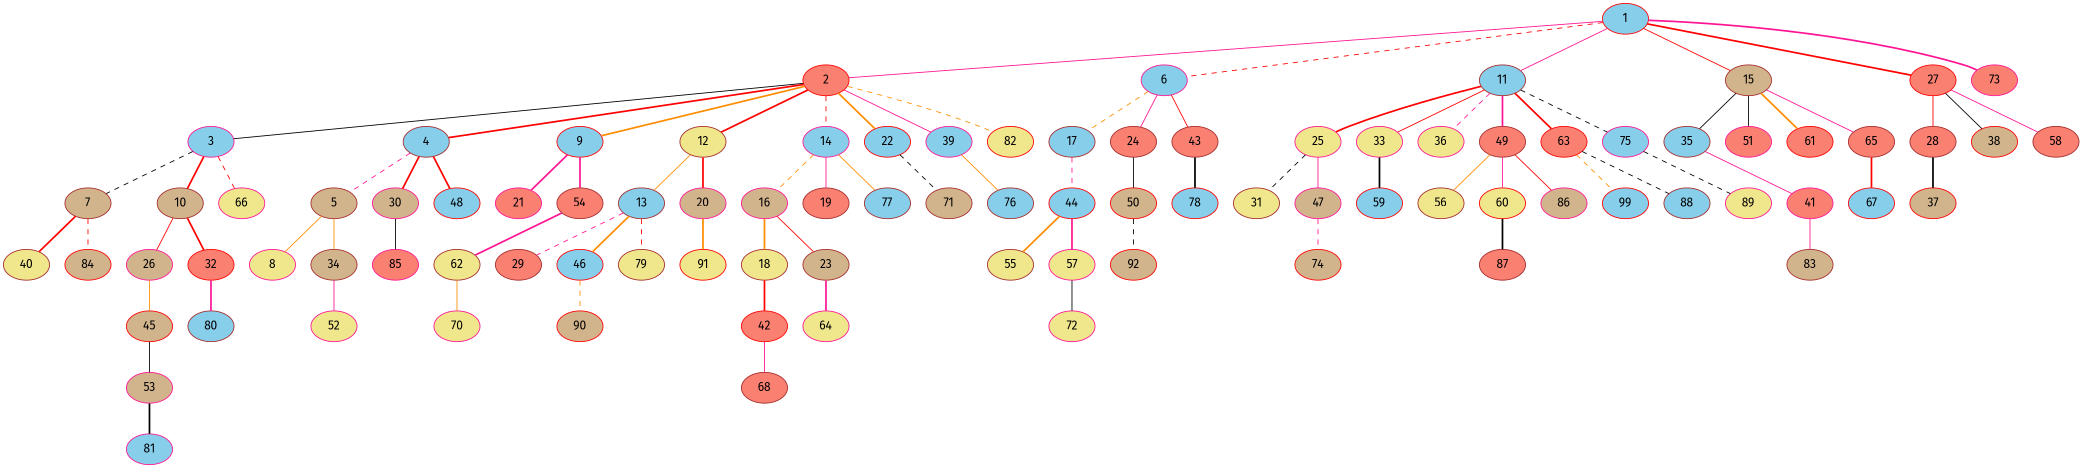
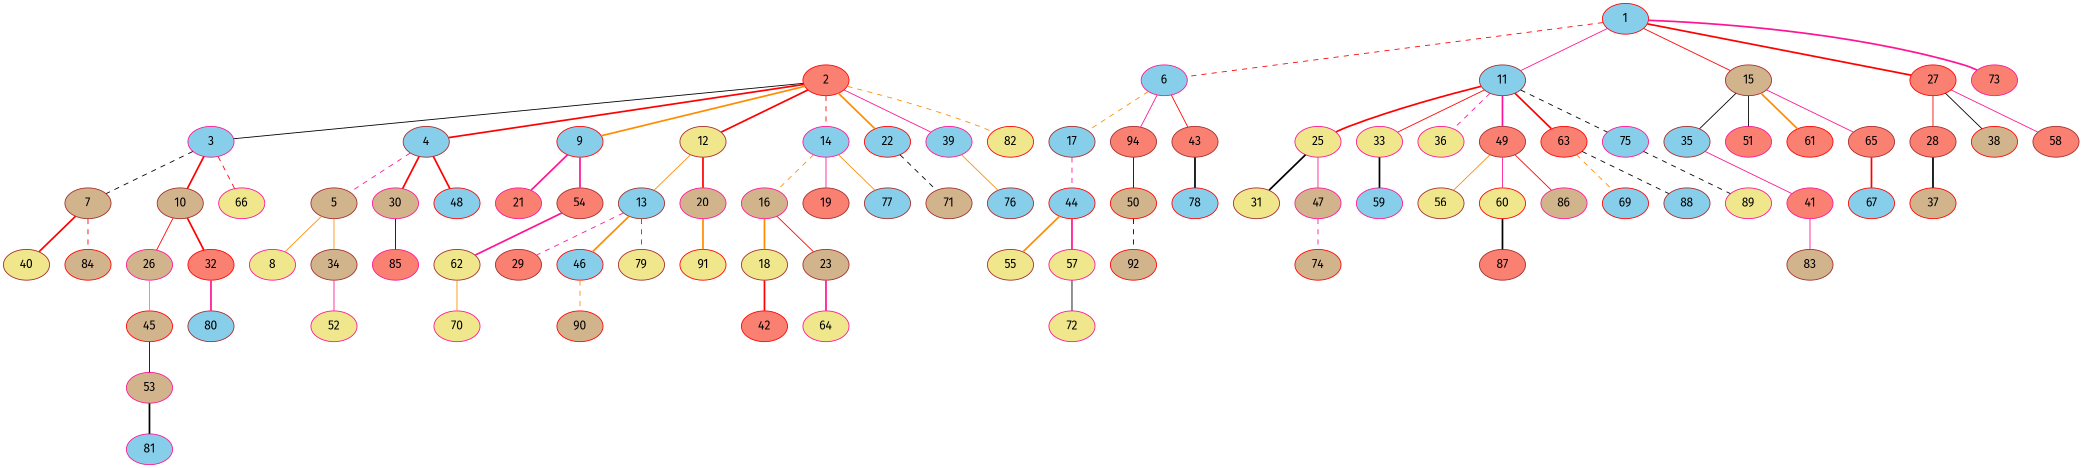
edge "1" -- "2": removed
node "24": label "24" -> "94"
edge "25" -- "31": style dashed -> bold
node "59": color red -> deeppink
node "99": label "99" -> "69"
node "68": removed
